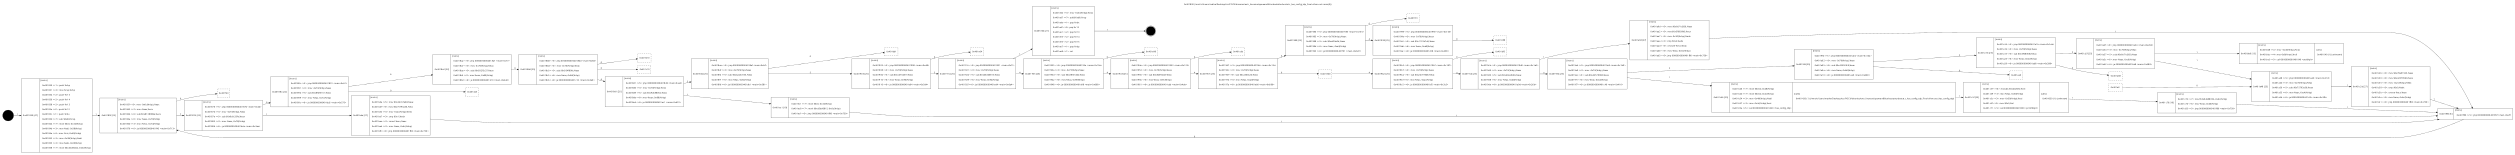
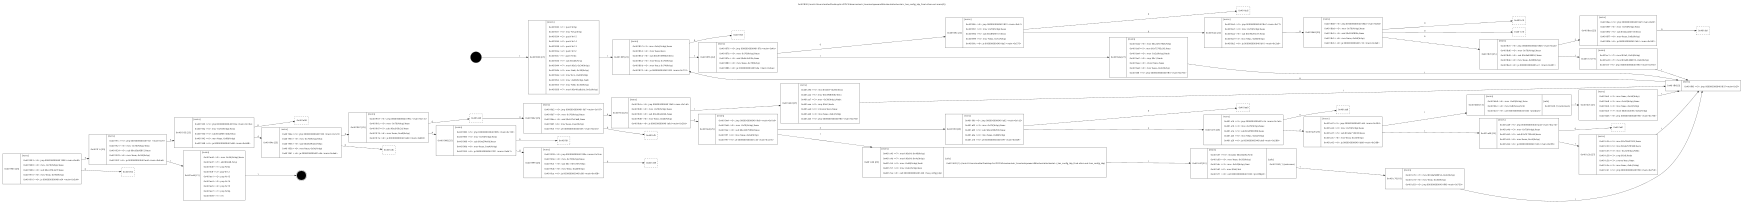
edge "0x4018ea [25]" -> "0x401903 [25]": removed, label "5"
edge "0x401a61" -> "0x401a48 [25]": reversed
node "0x401bc5 [21]": added
